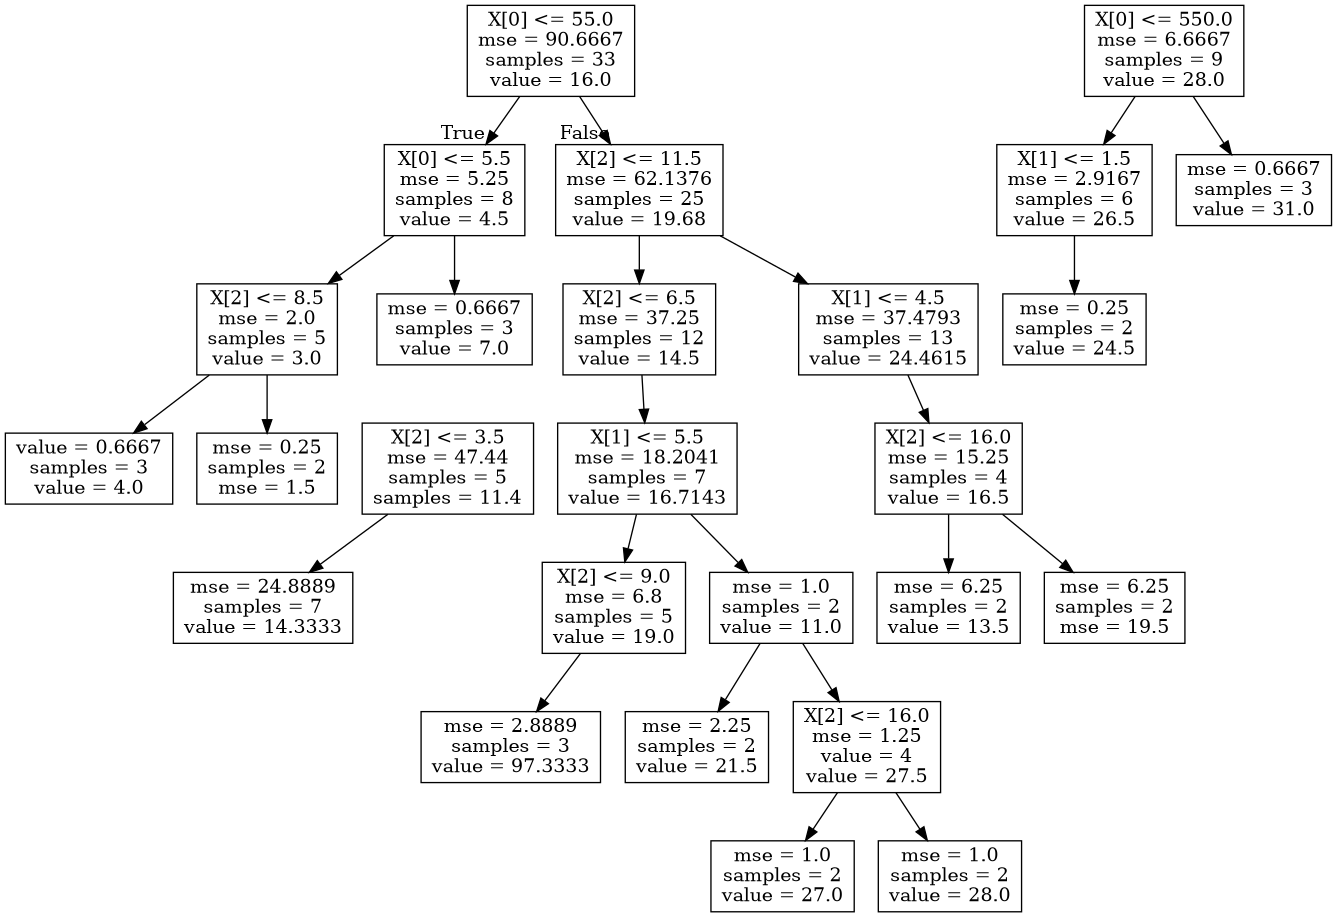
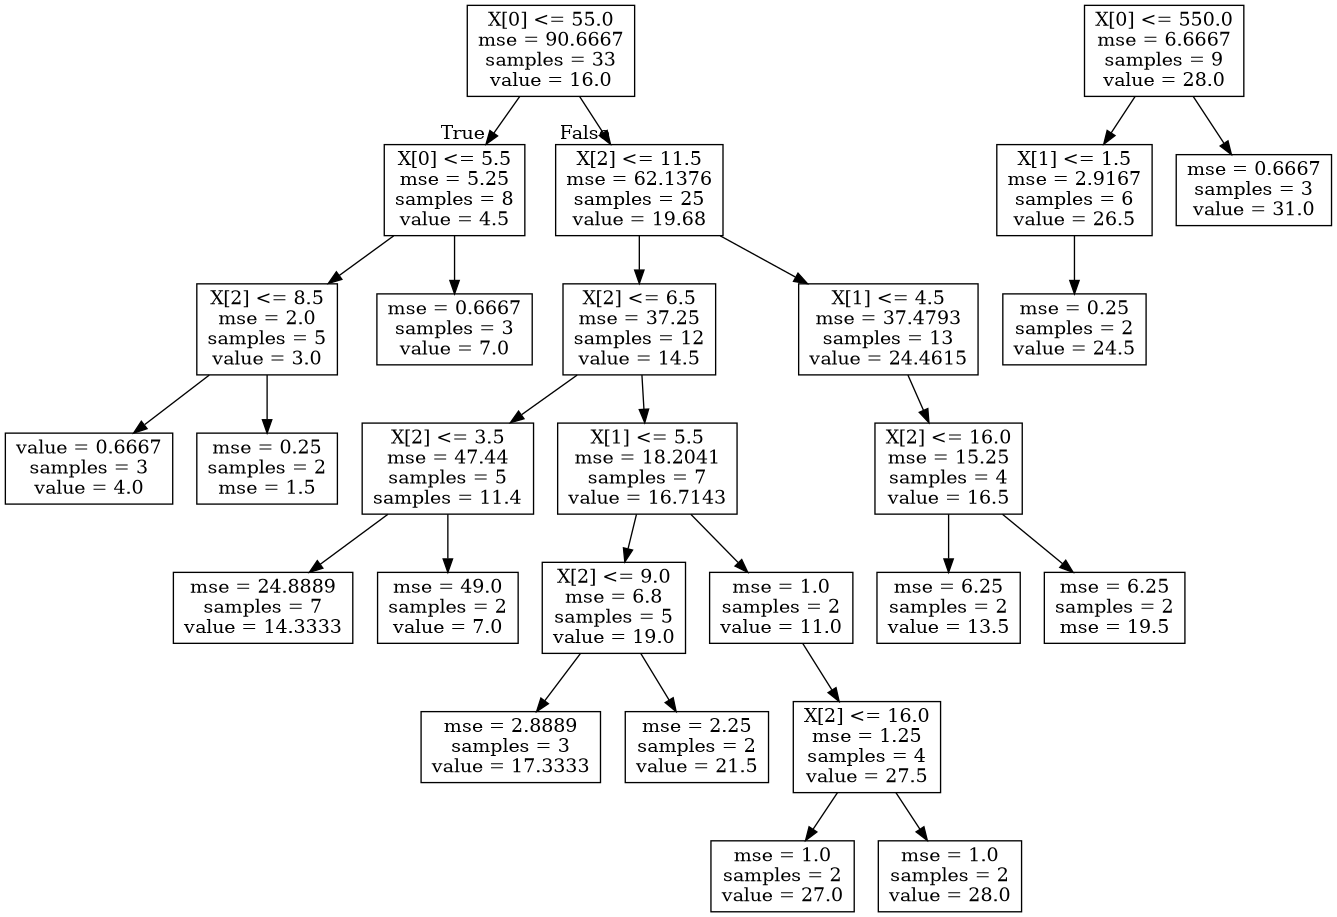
edge "X[2] <= 6.5 mse = 37.25 samples = 12 value = 14.5" -> "X[2] <= 3.5 mse = 47.44 samples = 5 samples = 11.4": added
node "mse = 49.0 samples = 2 value = 7.0": added
edge "mse = 1.0 samples = 2 value = 11.0" -> "mse = 2.25 samples = 2 value = 21.5": now "X[2] <= 9.0 mse = 6.8 samples = 5 value = 19.0" -> "mse = 2.25 samples = 2 value = 21.5"
node "mse = 2.8889 samples = 3 value = 97.3333": label "mse = 2.8889 samples = 3 value = 97.3333" -> "mse = 2.8889 samples = 3 value = 17.3333"
node "X[2] <= 16.0 mse = 1.25 value = 4 value = 27.5": label "X[2] <= 16.0 mse = 1.25 value = 4 value = 27.5" -> "X[2] <= 16.0 mse = 1.25 samples = 4 value = 27.5"
